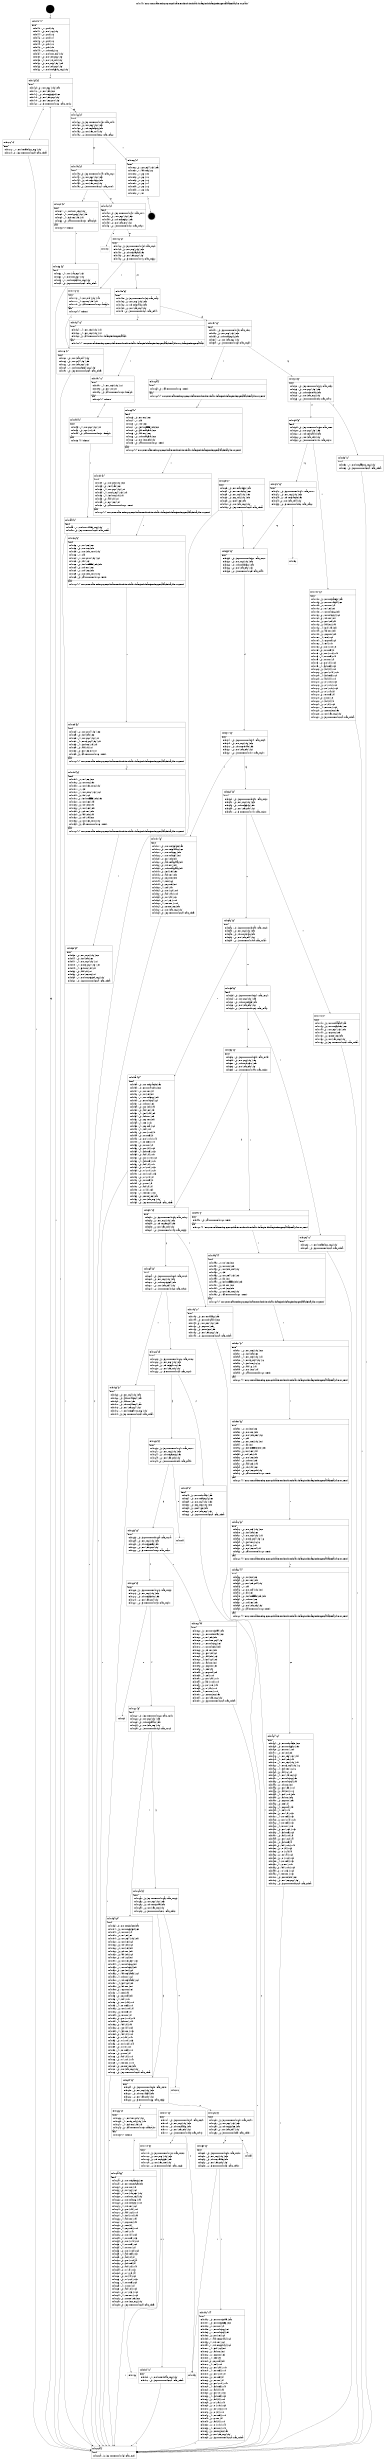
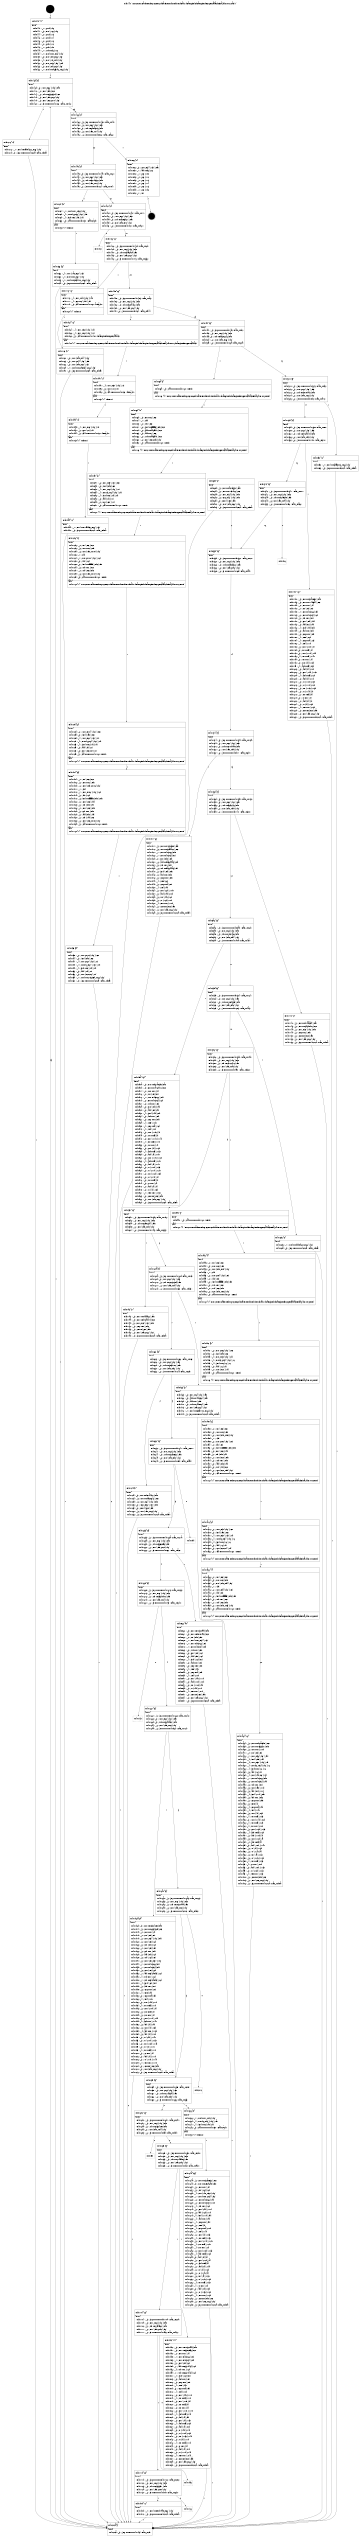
edge "0x4016eb [25]" -> "0x401db5": now "0x4016eb [25]" -> "0x401704 [25]"
